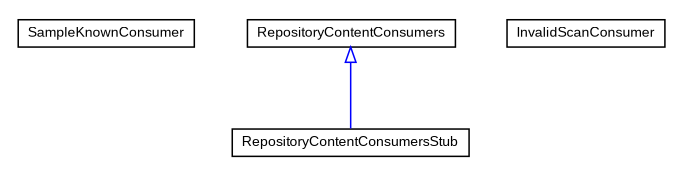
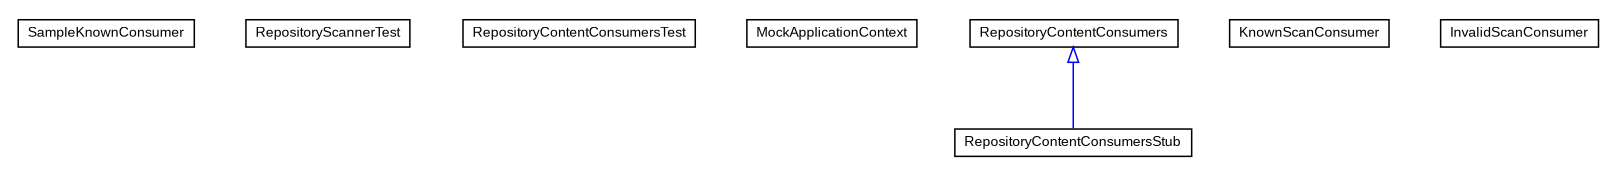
node "RepositoryScannerTest": added
node "RepositoryContentConsumersTest": added
node "MockApplicationContext": added
node "KnownScanConsumer": added
